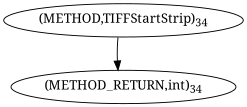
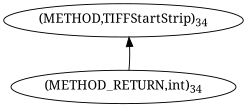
edge "(METHOD,TIFFStartStrip)" -> "(METHOD_RETURN,int)": reversed
